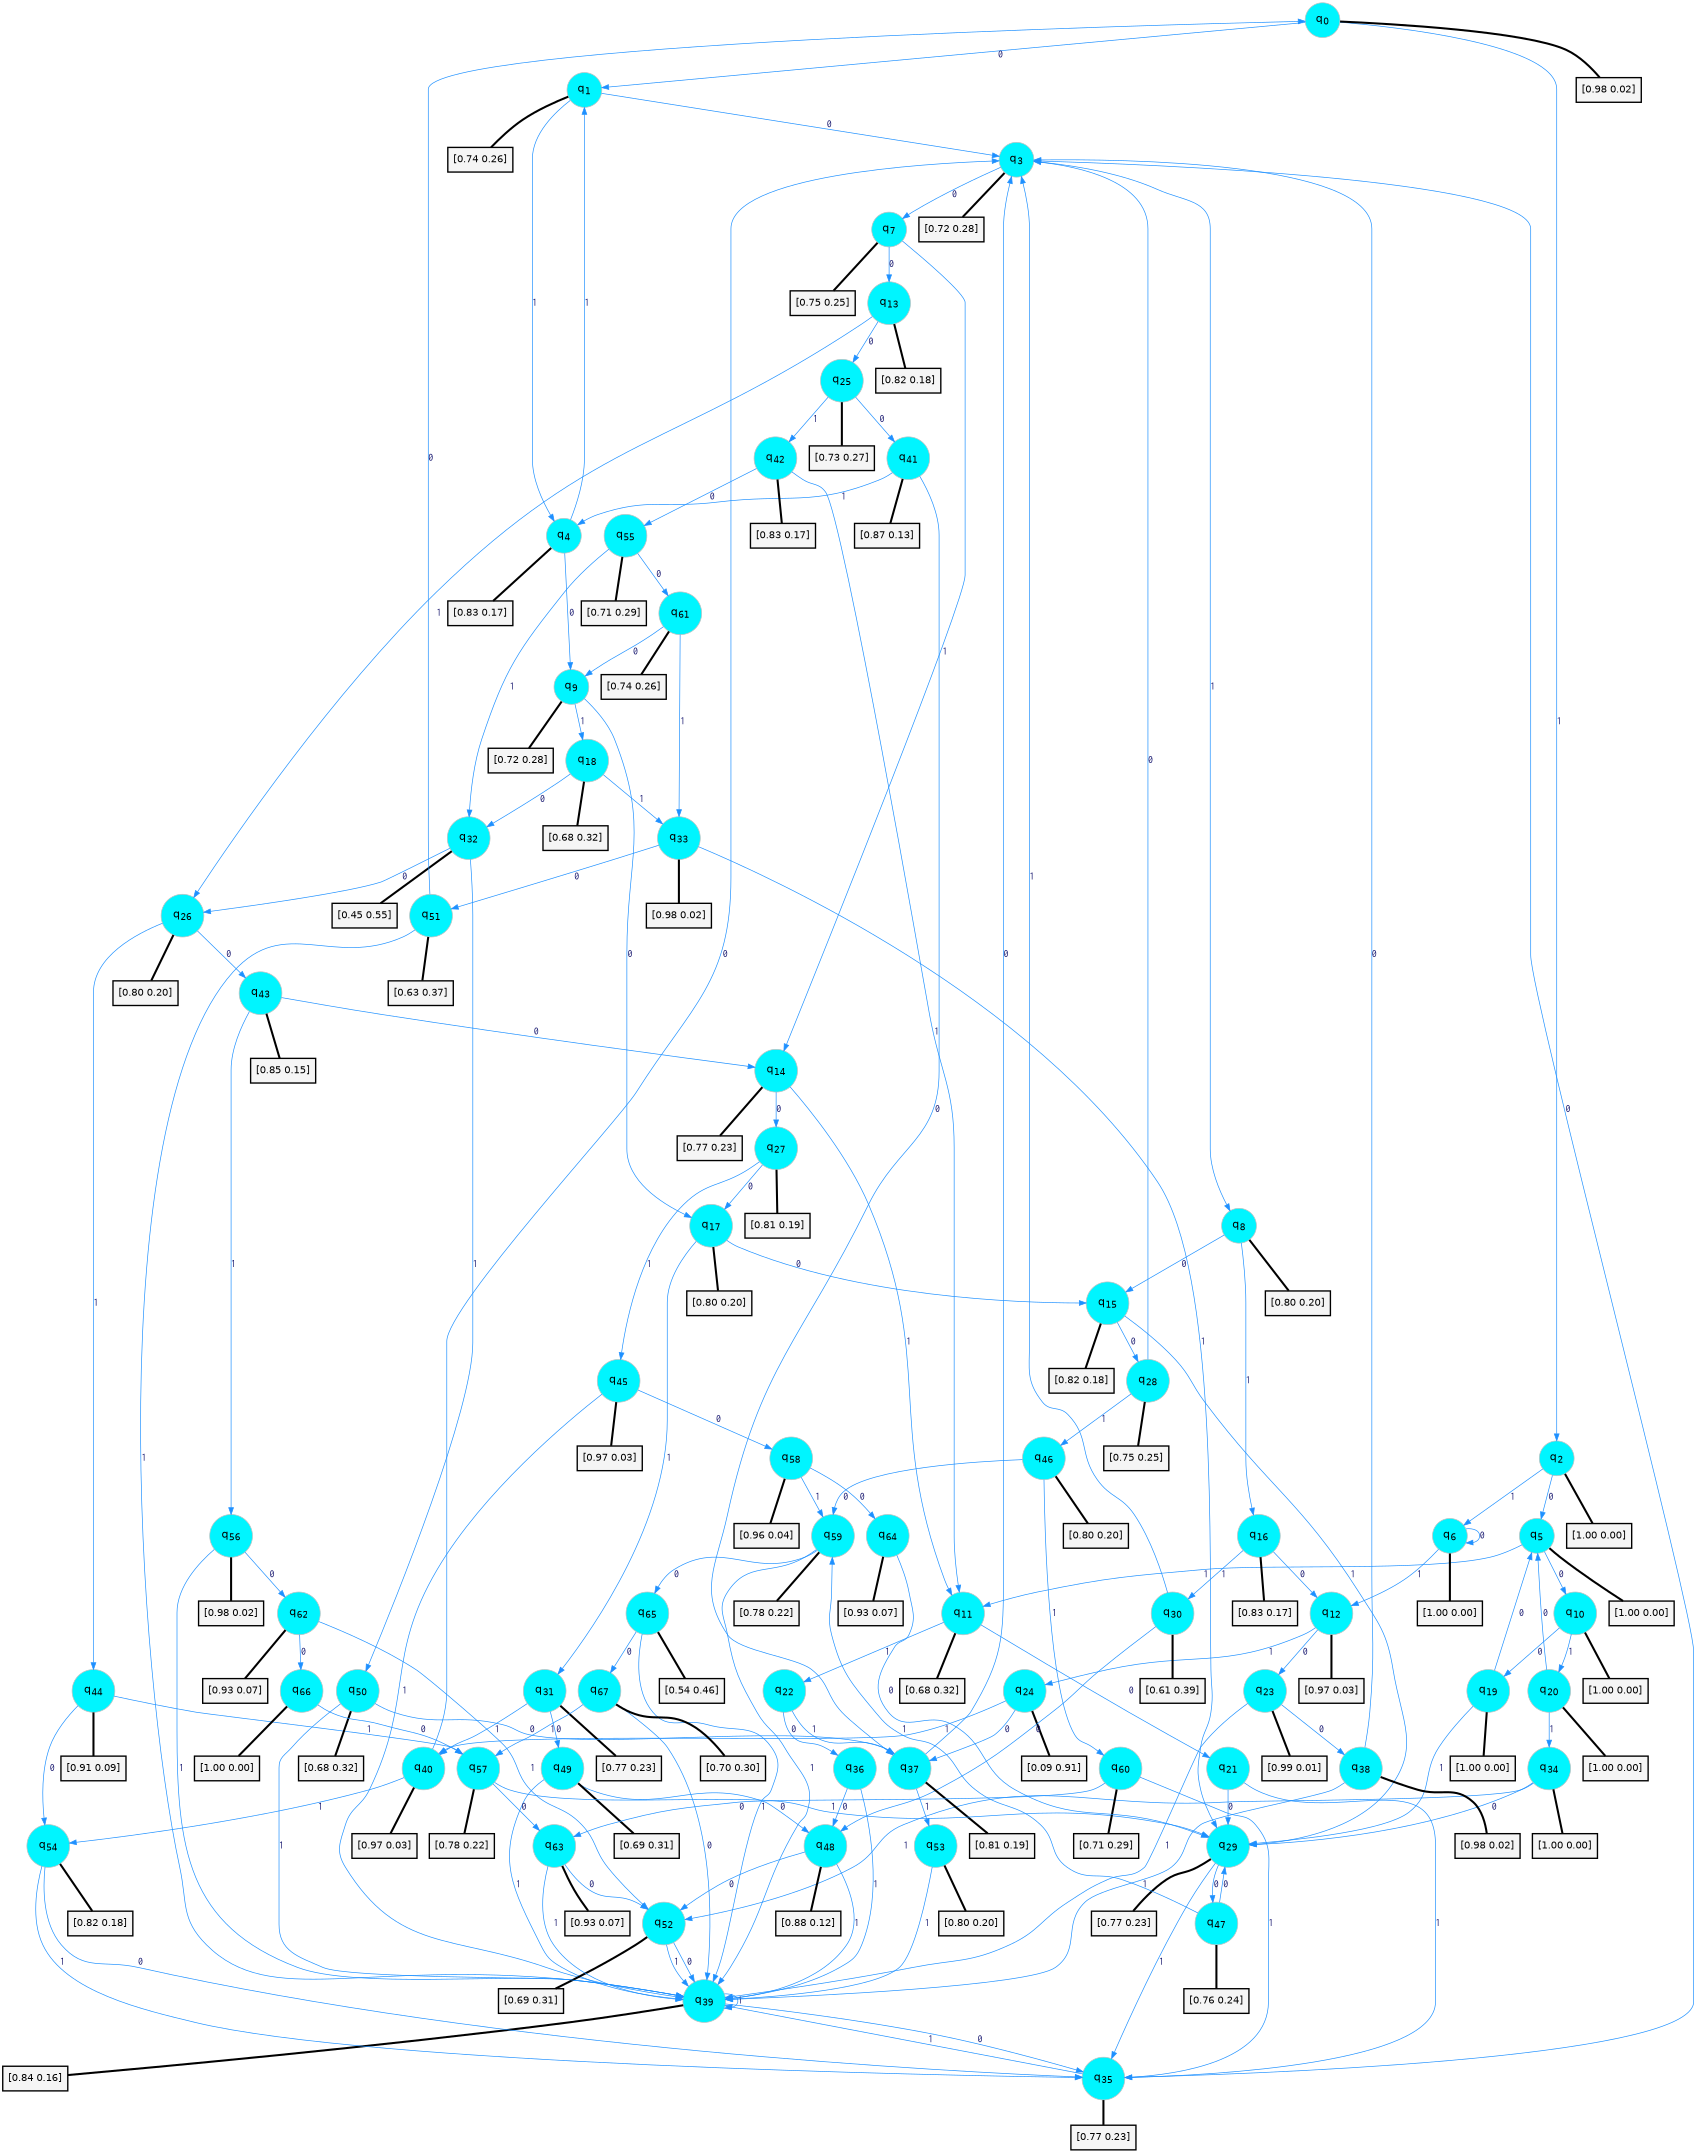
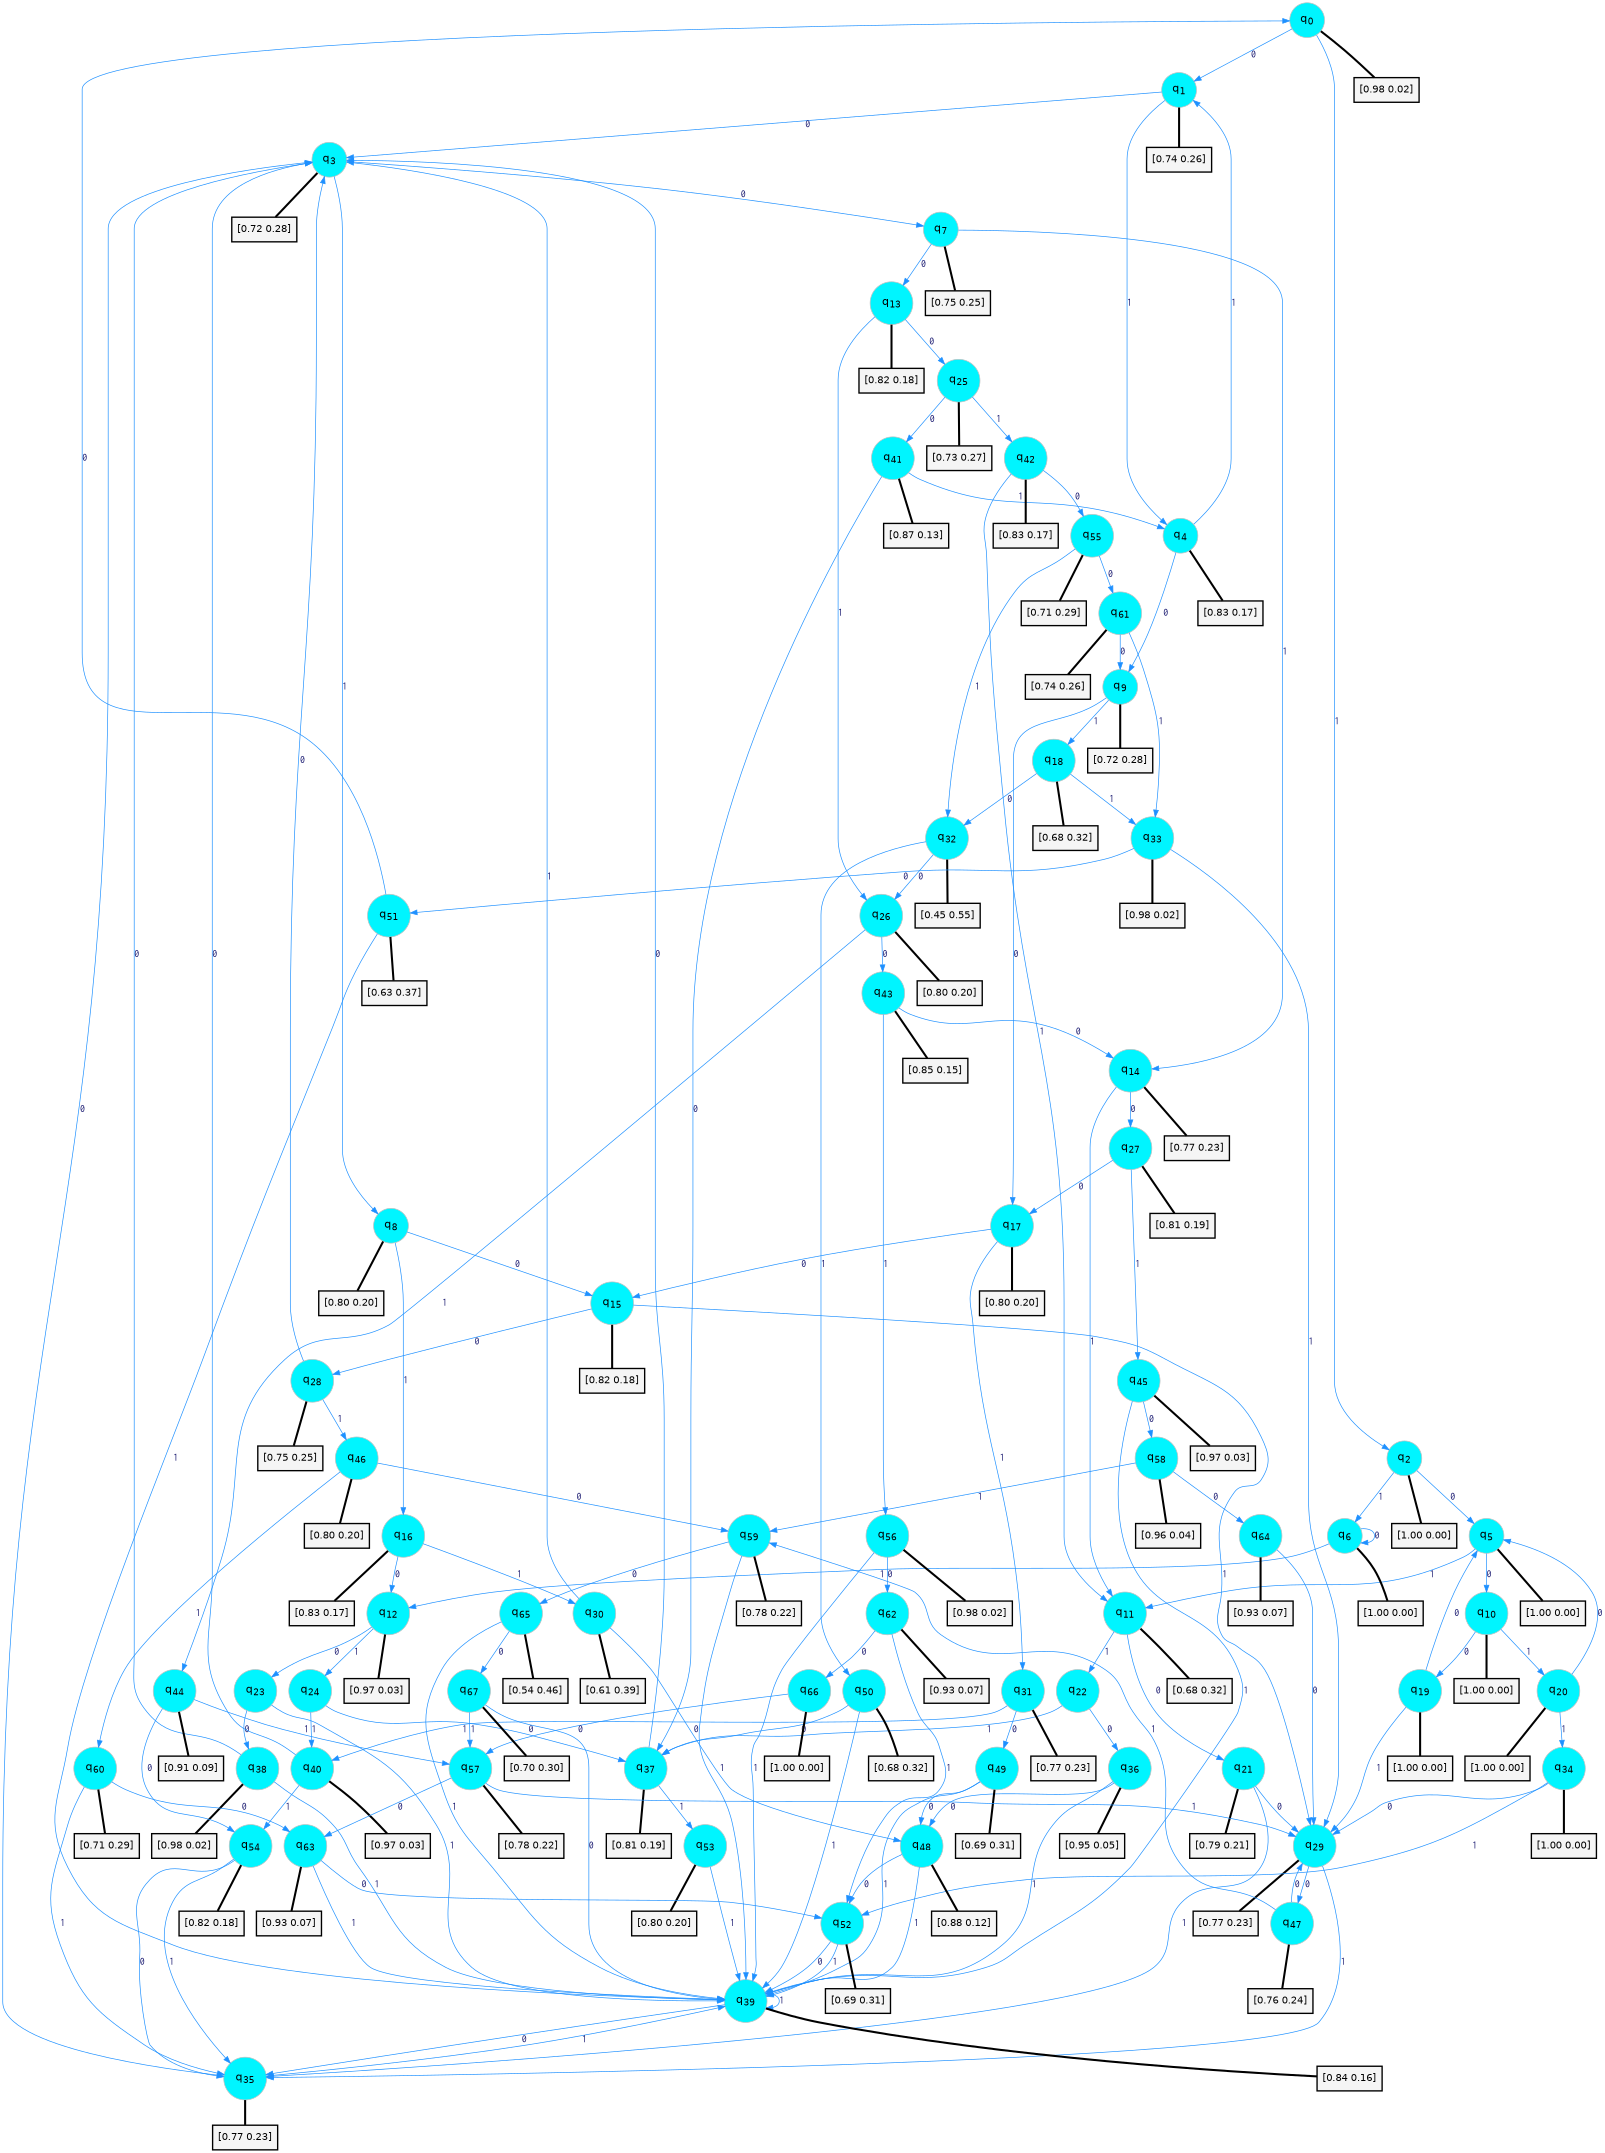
node "[0.09 0.91]": removed
node "[0.99 0.01]": removed
node "[0.95 0.05]": added
node "[0.79 0.21]": added
